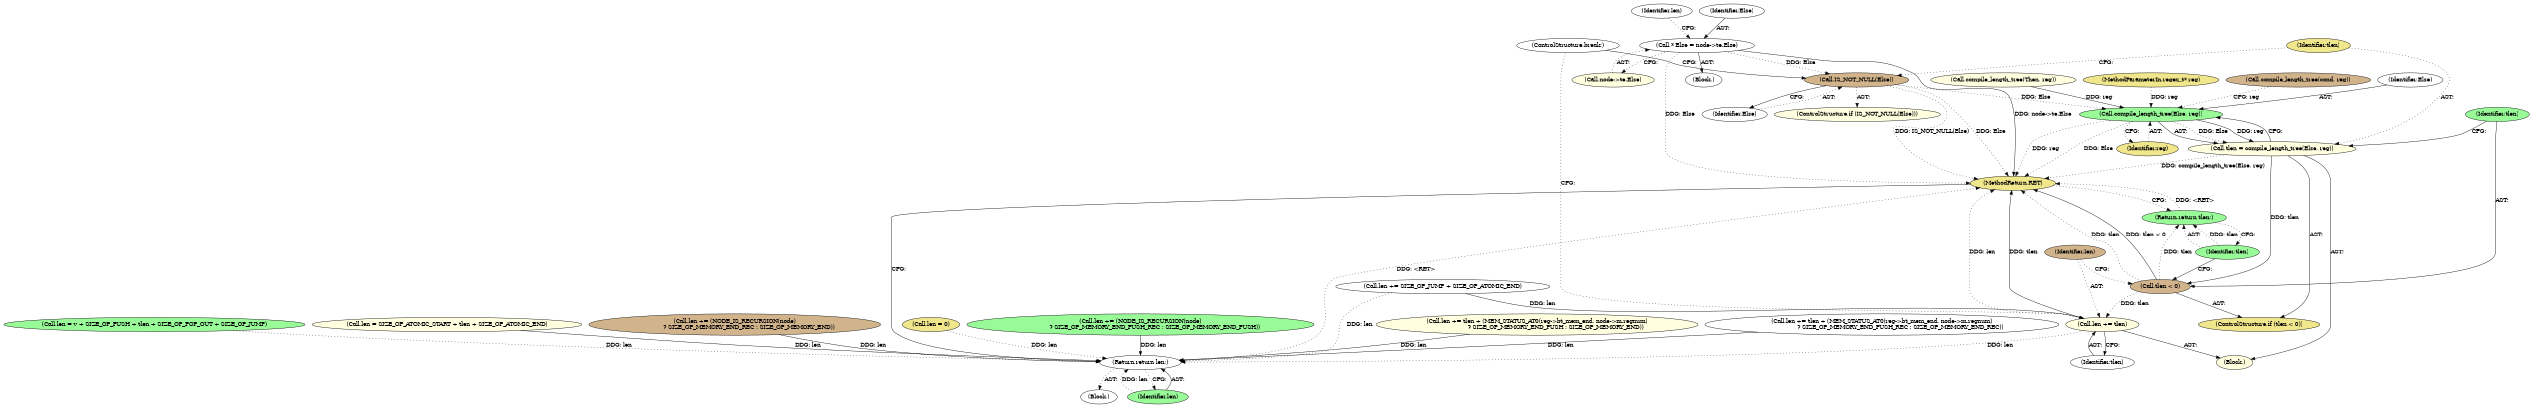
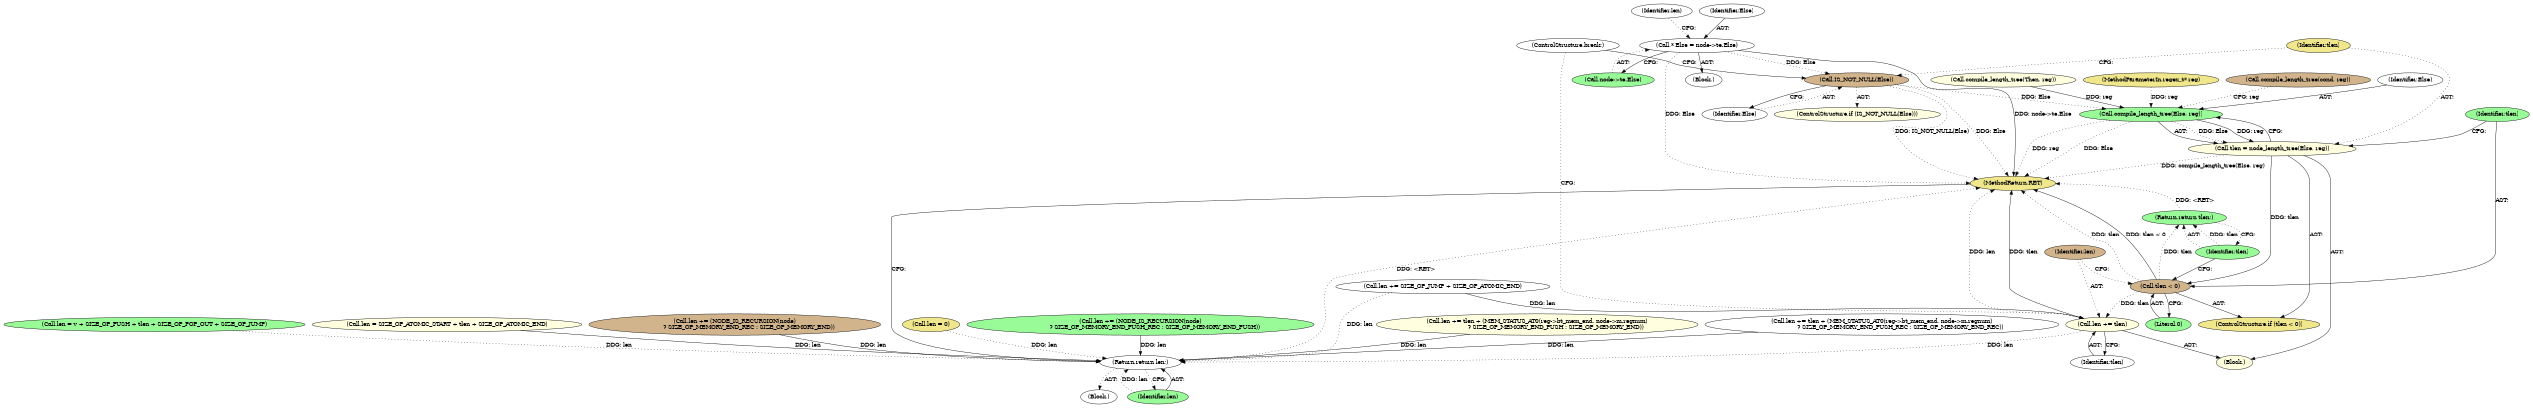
edge "(Call,* Else = node->te.Else)" -> "(Call,node->te.Else)": style dotted -> solid
node "(Call,node->te.Else)": fillcolor lightyellow -> palegreen
node "(Identifier,reg)": removed
node "(Call,tlen = compile_length_tree(Else, reg))": label "(Call,tlen = compile_length_tree(Else, reg))" -> "(Call,tlen = node_length_tree(Else, reg))"
edge "(MethodReturn,RET)" -> "(Return,return tlen;)": removed, label "CFG:"
node "(Literal,0)": added
